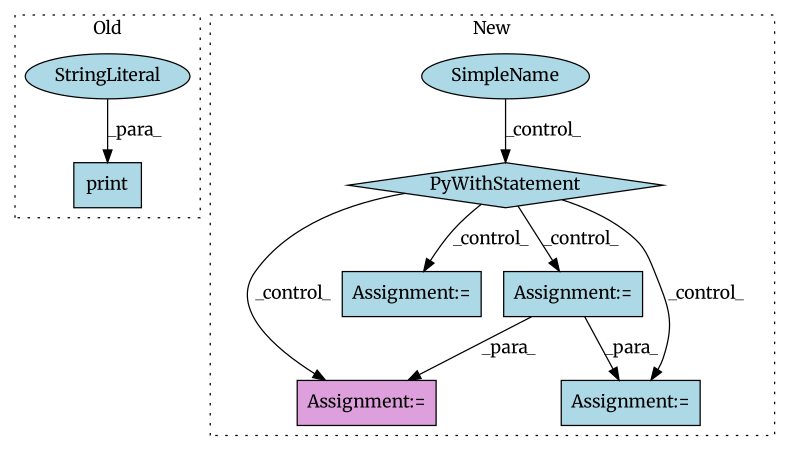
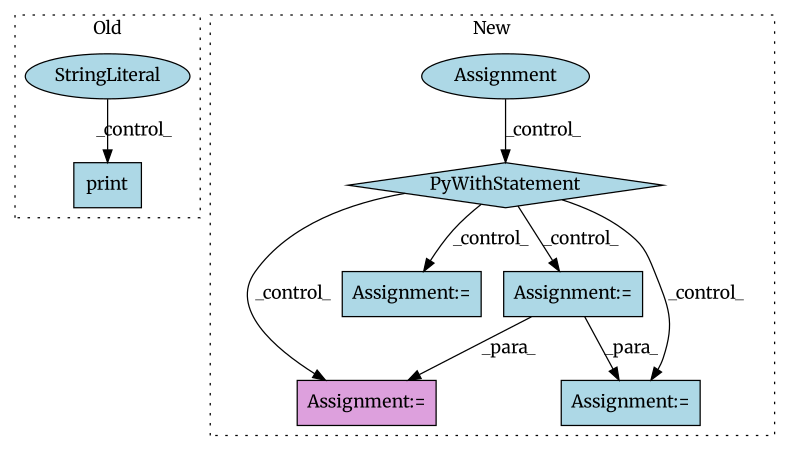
node "SimpleName": label "SimpleName" -> "Assignment"
edge "StringLiteral" -> "print": label "_para_" -> "_control_"
